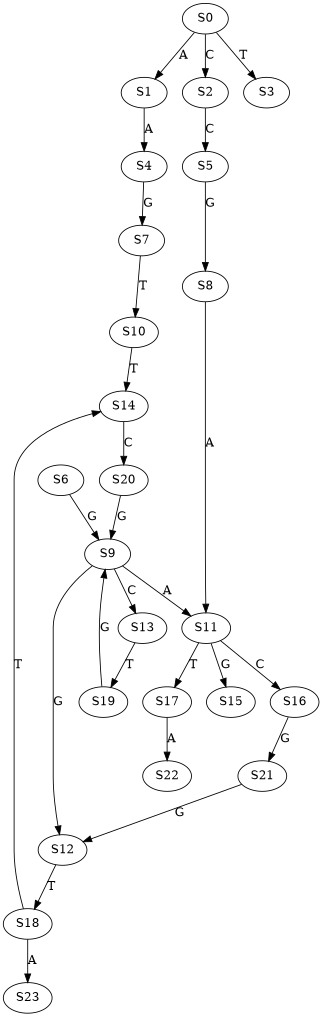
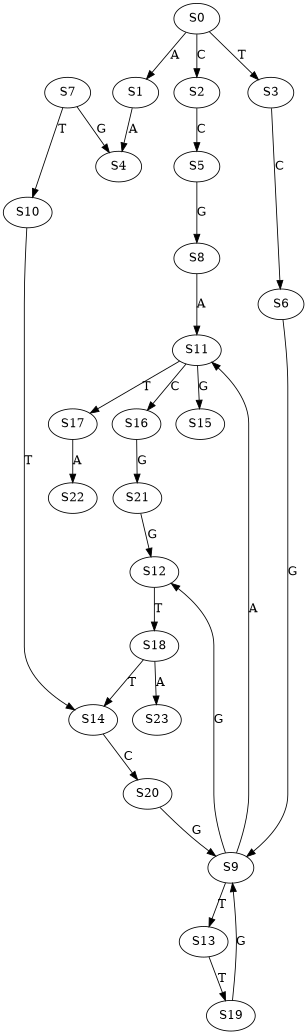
edge "S3" -> "S6": added, label "C"
edge "S4" -> "S7": reversed
edge "S9" -> "S13": label "C" -> "T"
